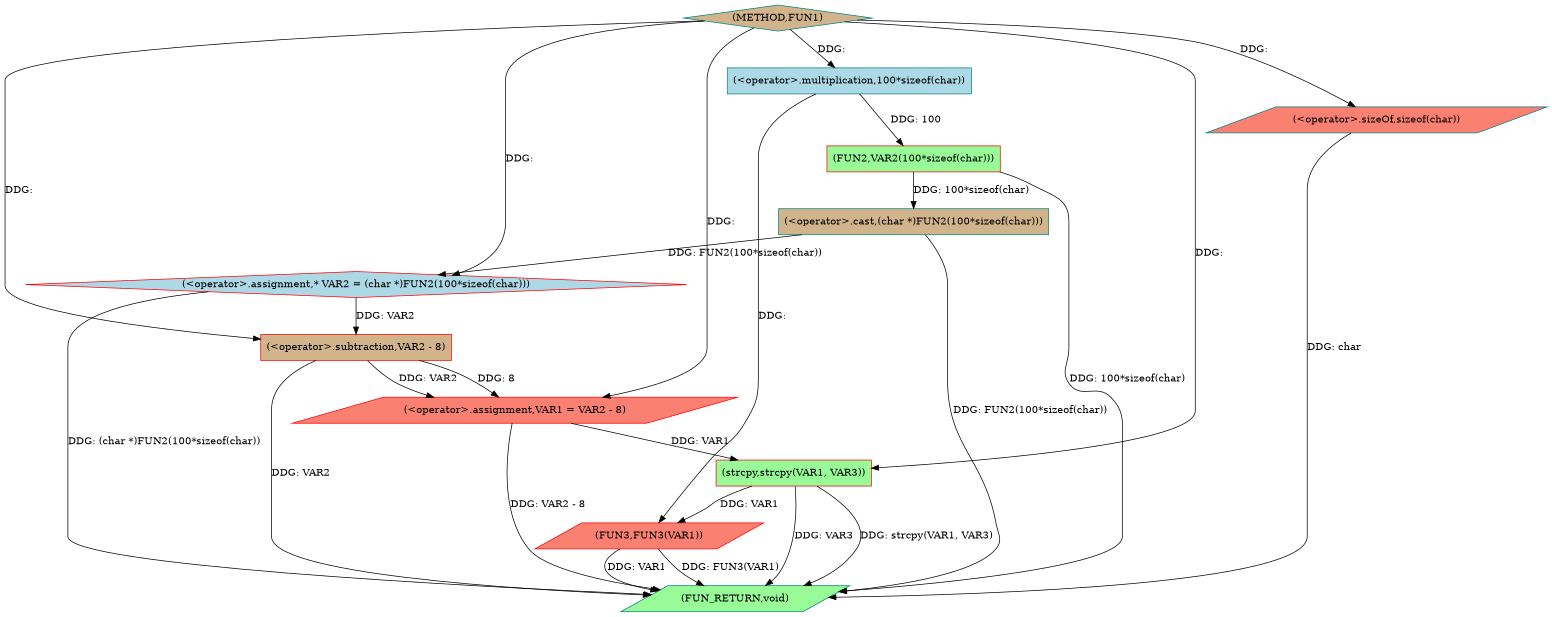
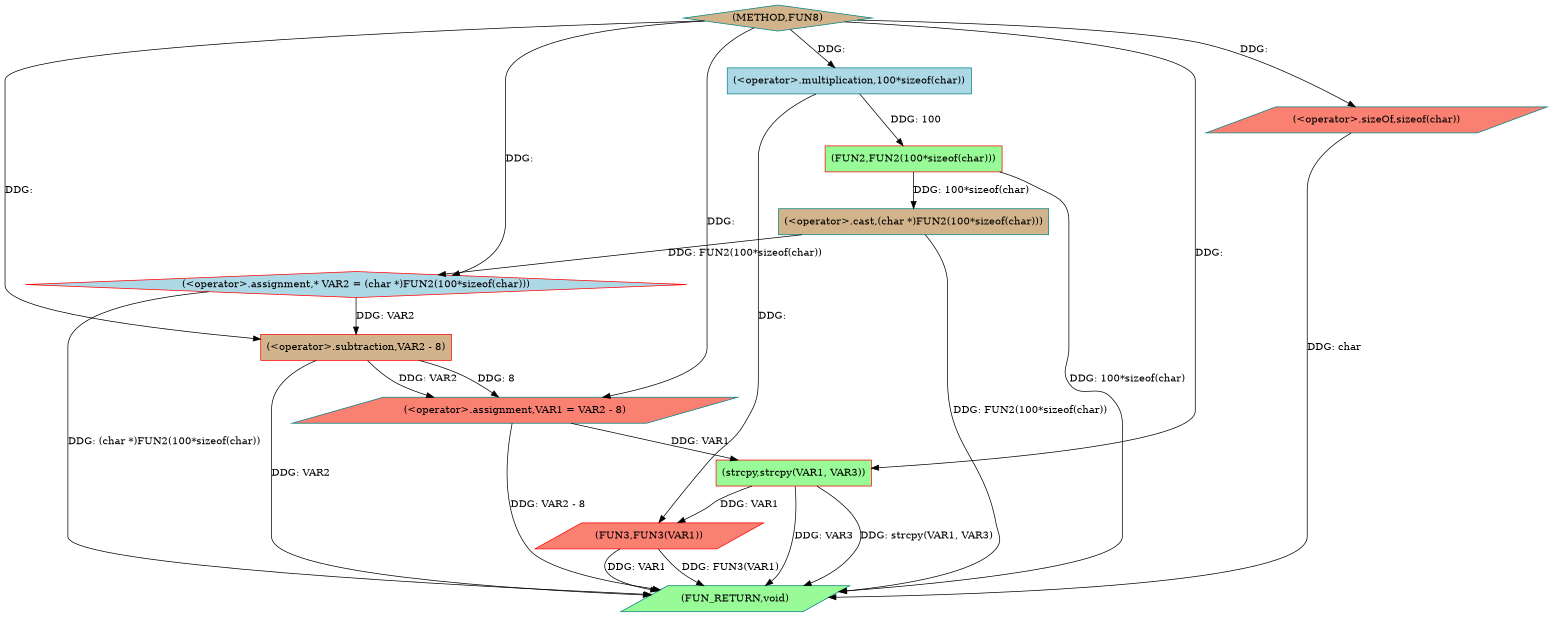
node "(METHOD,FUN1)": label "(METHOD,FUN1)" -> "(METHOD,FUN8)"
node "(FUN2,VAR2(100*sizeof(char)))": label "(FUN2,VAR2(100*sizeof(char)))" -> "(FUN2,FUN2(100*sizeof(char)))"
node "(<operator>.assignment,VAR1 = VAR2 - 8)": color red -> teal
